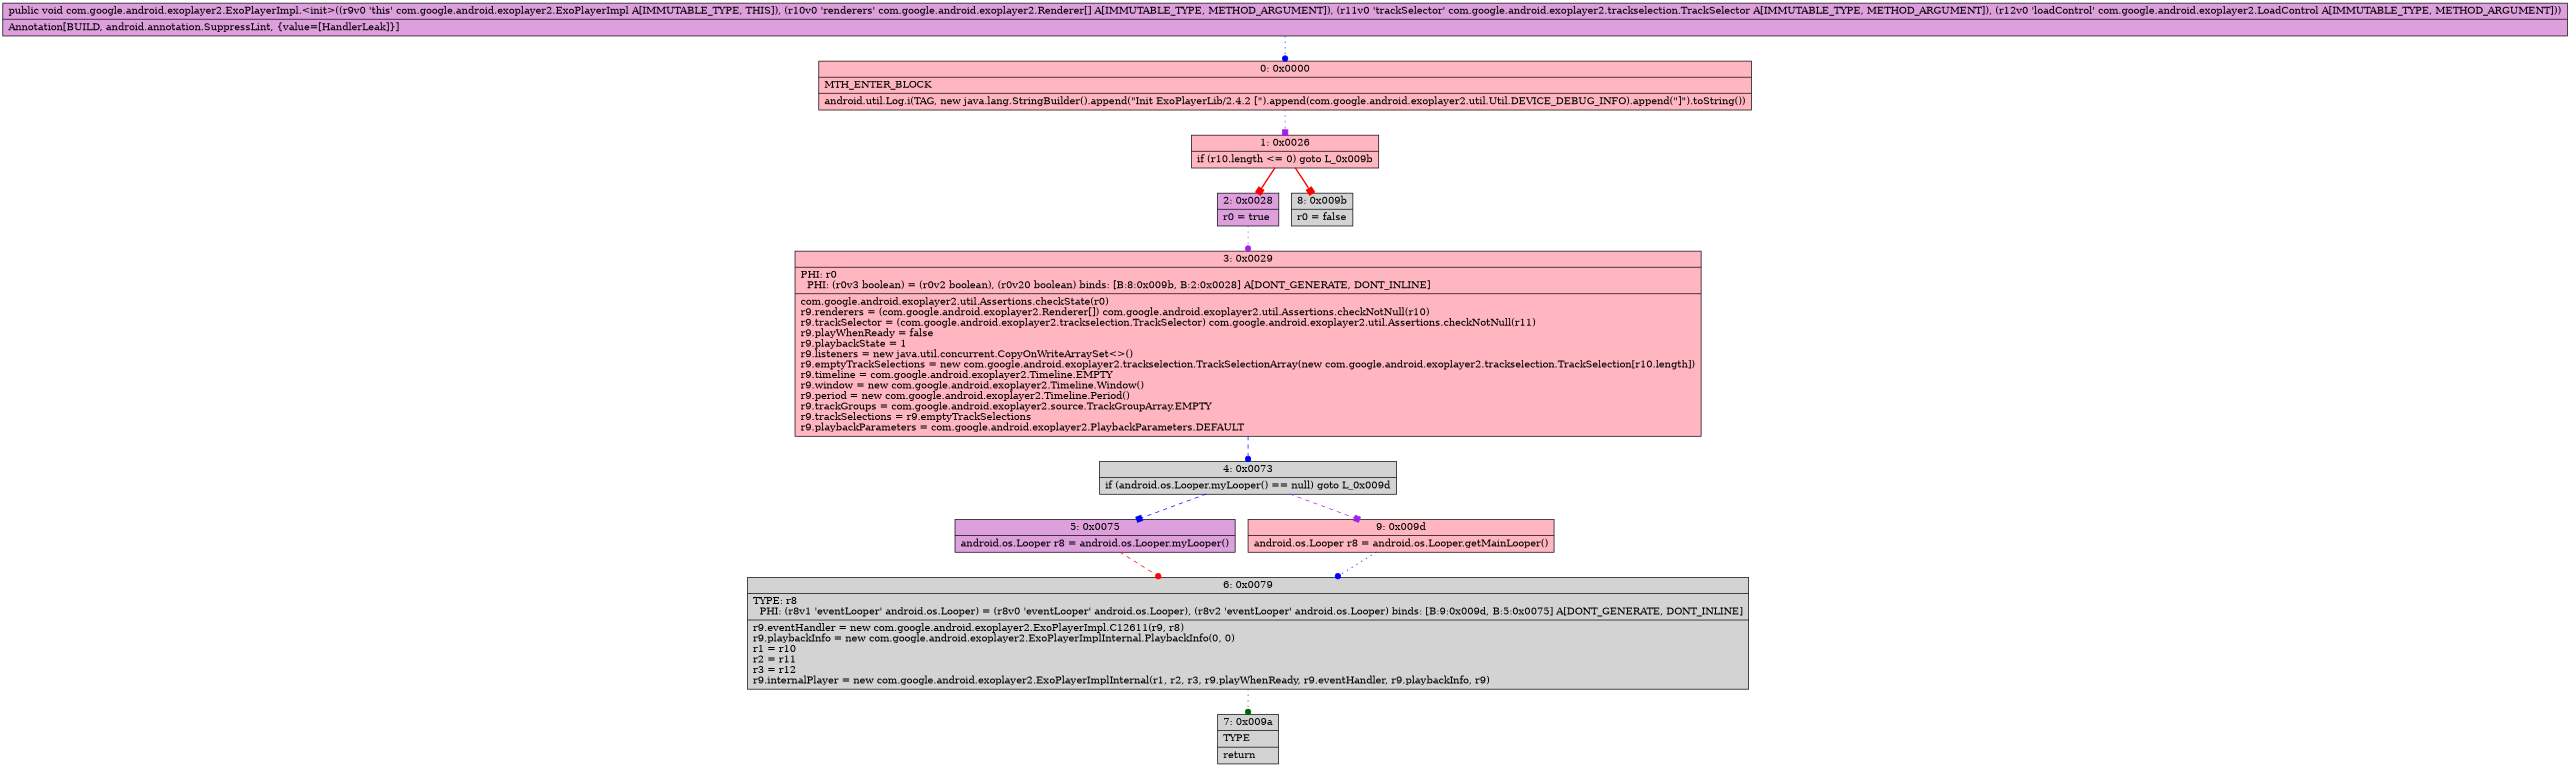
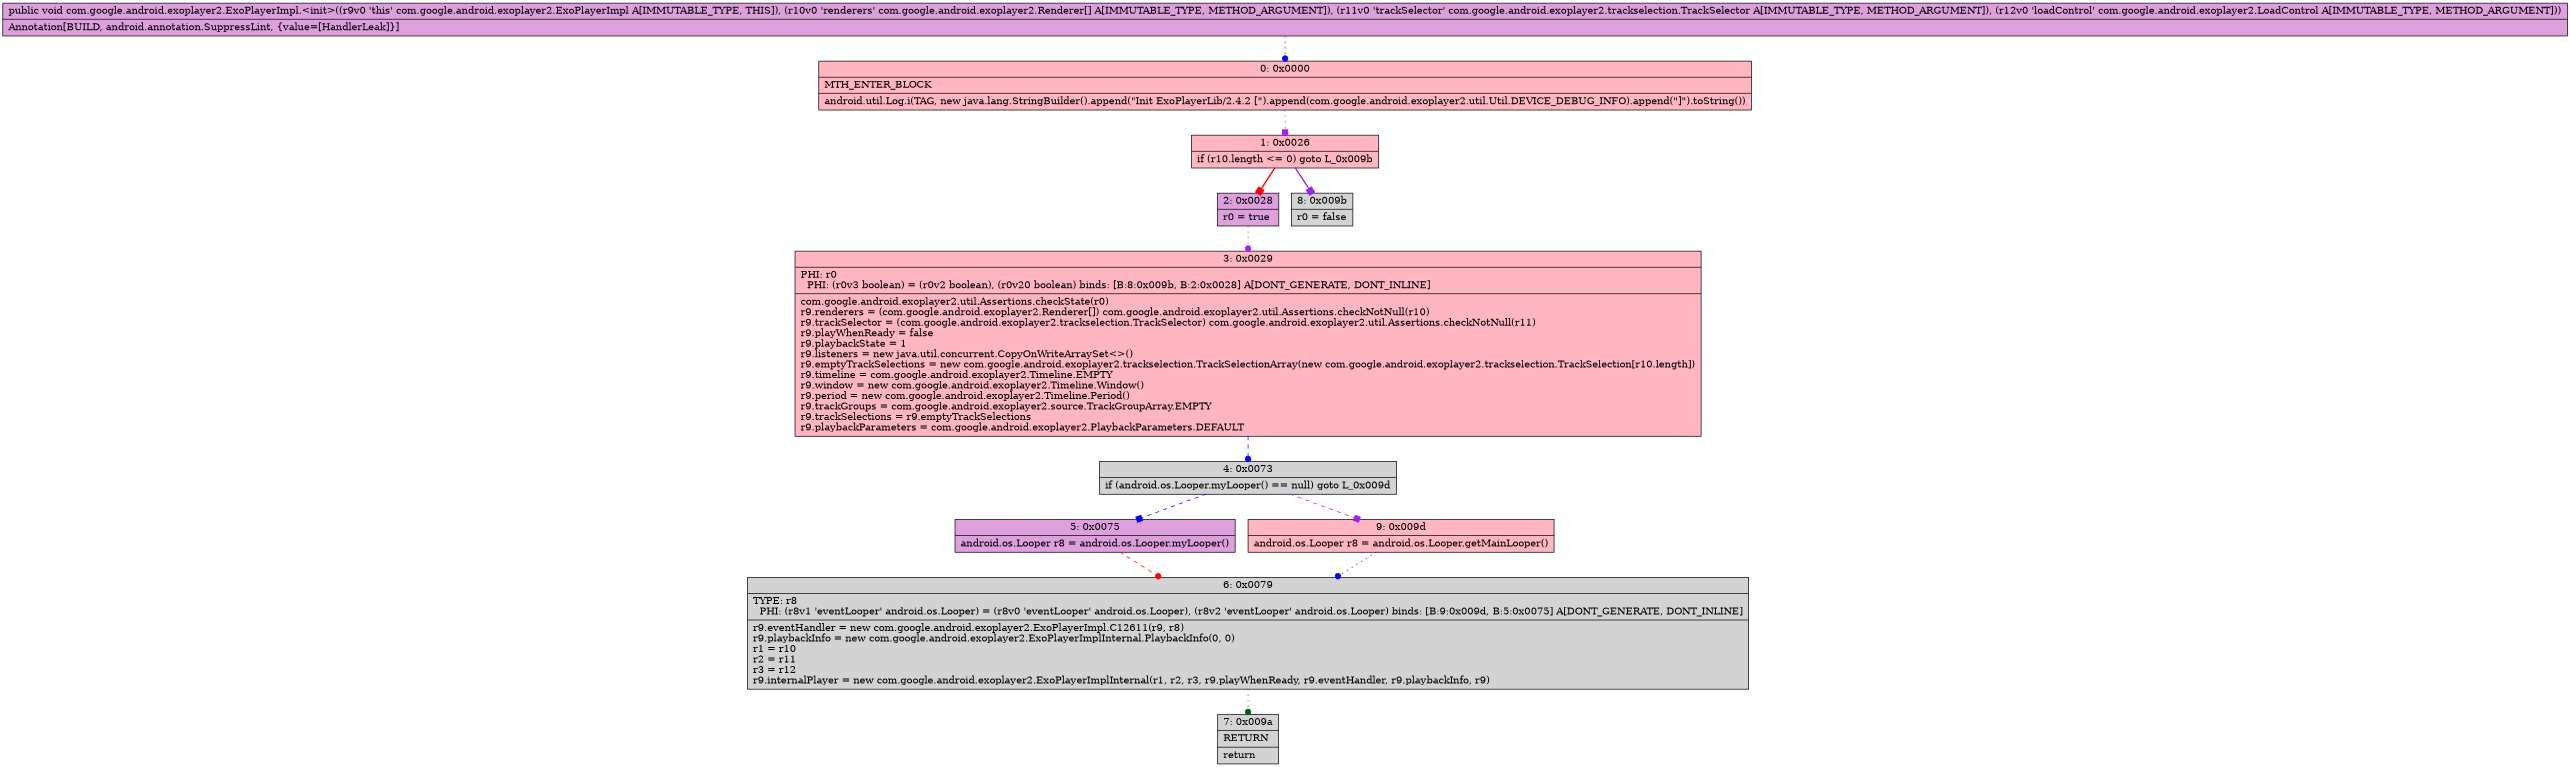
edge "1: 0x0026" -> "8: 0x009b": color red -> purple
node "7: 0x009a": text "TYPE" -> "RETURN"
